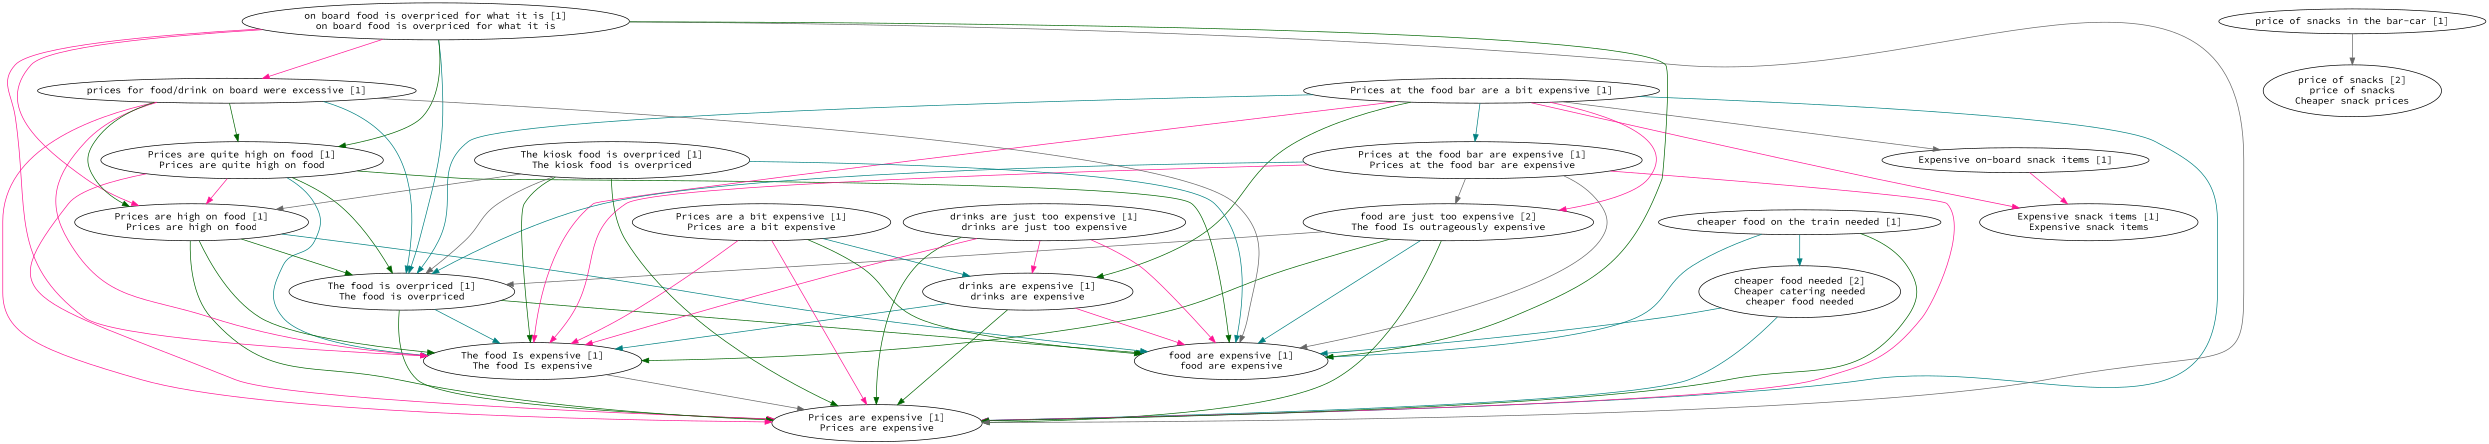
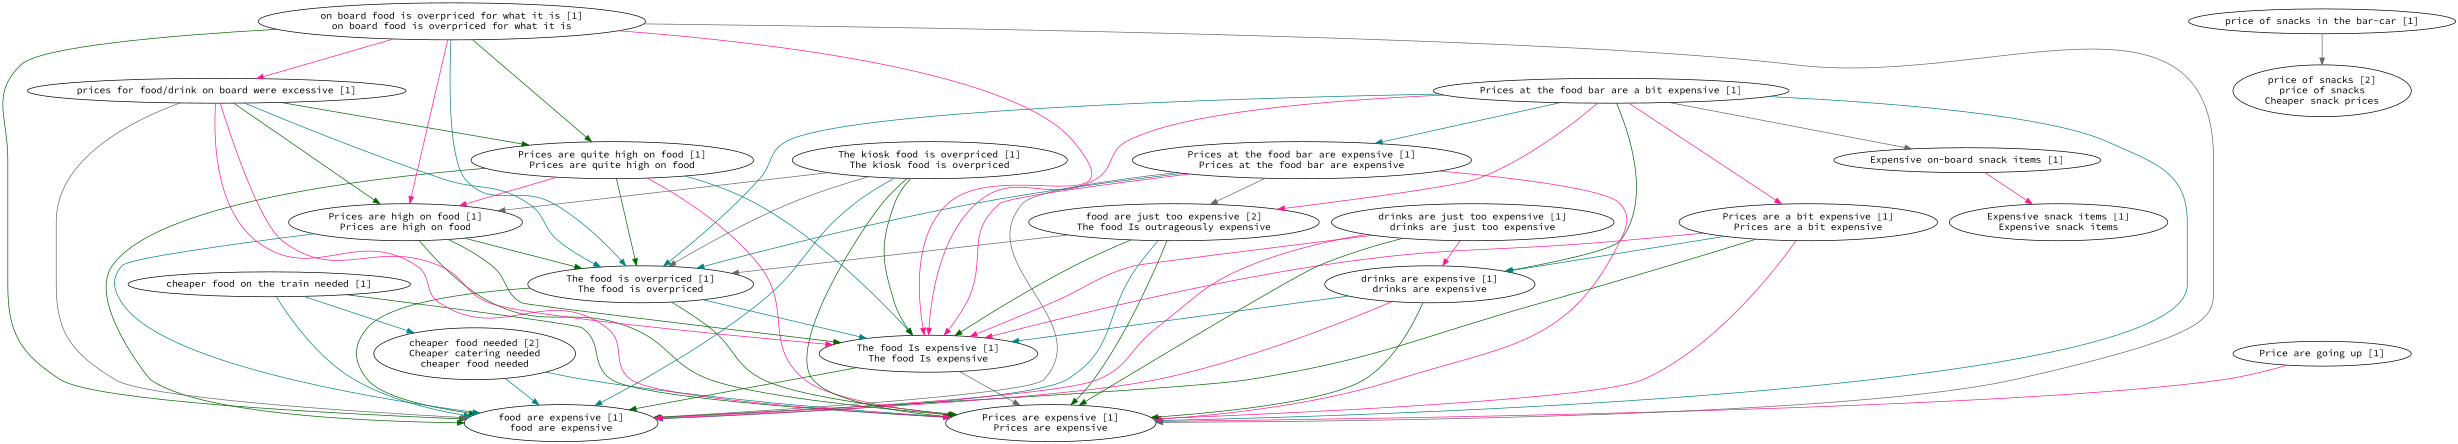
edge "Prices at the food bar are a bit expensive [1]" -> "Expensive snack items [1] Expensive snack items": now "Prices at the food bar are a bit expensive [1]" -> "Prices are a bit expensive [1] Prices are a bit expensive"
node "Price are going up [1]": added
edge "The food Is expensive [1] The food Is expensive" -> "food are expensive [1] food are expensive": added
